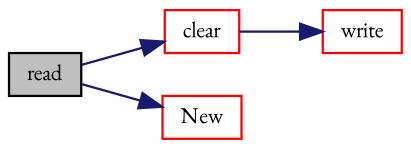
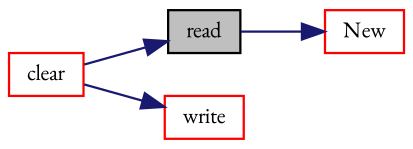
edge "read" -> "clear": reversed
